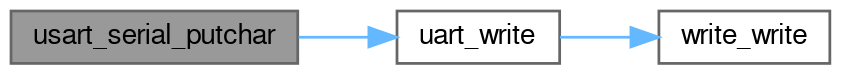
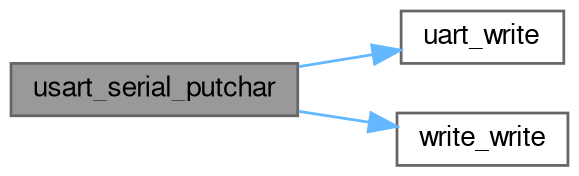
edge "uart_write" -> "write_write": now "usart_serial_putchar" -> "write_write"
